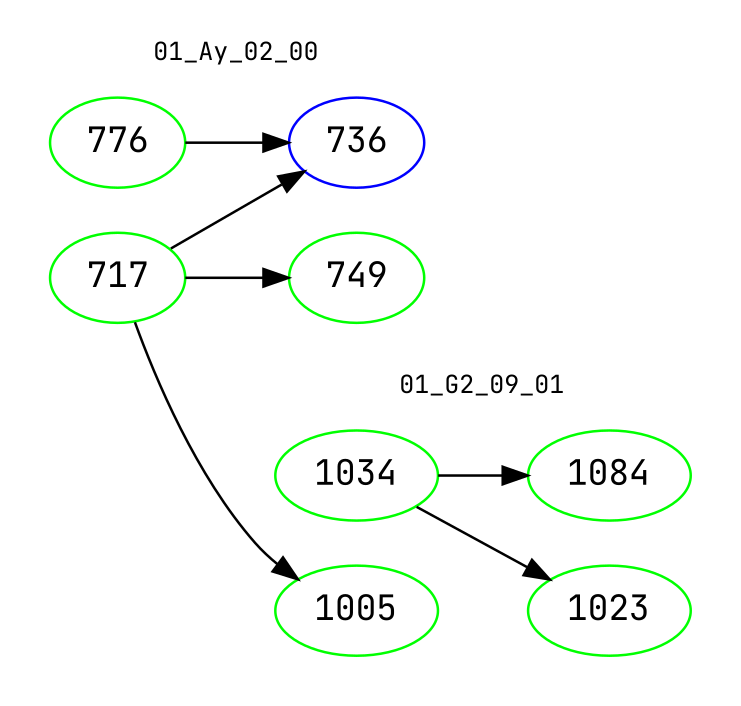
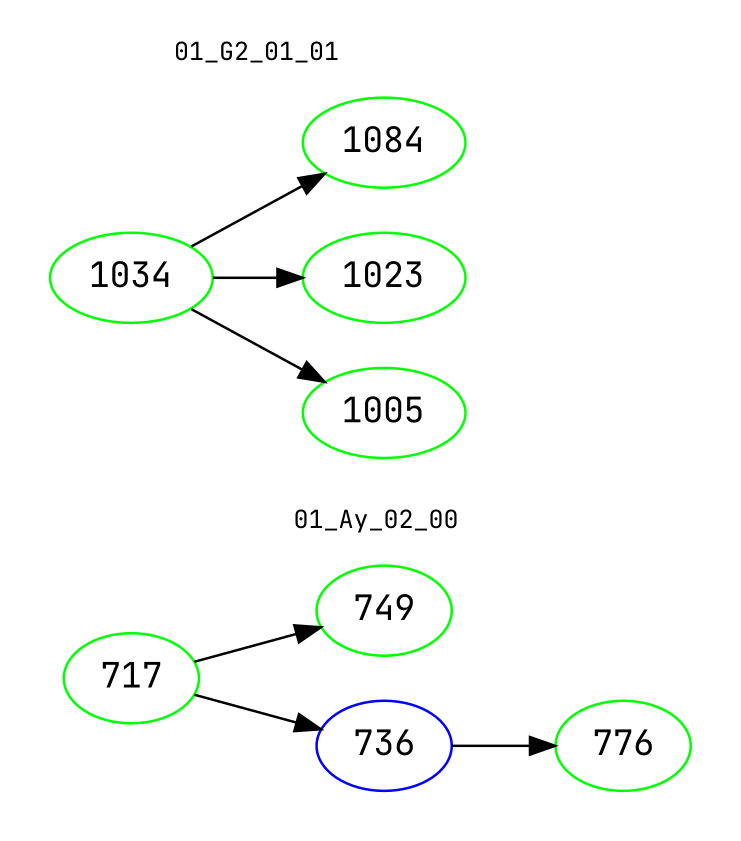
edge "776" -> "736": reversed
cluster "01_G2_09_01": label "01_G2_09_01" -> "01_G2_01_01"
edge "717" -> "1005": now "1034" -> "1005"
